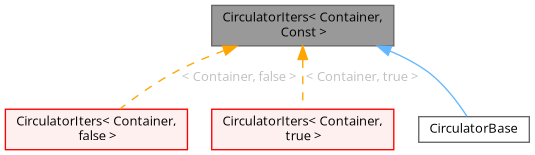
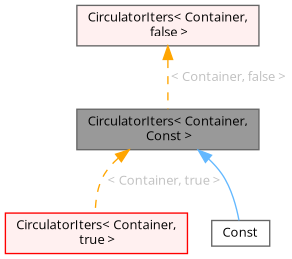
edge "CirculatorIters< Container, false >" -> "CirculatorIters< Container, Const >": reversed
node "CirculatorIters< Container, false >": color red -> gray40
node "CirculatorBase": label "CirculatorBase" -> "Const"
